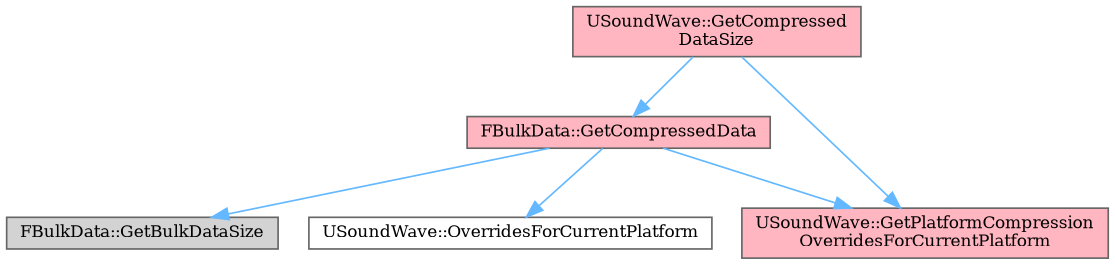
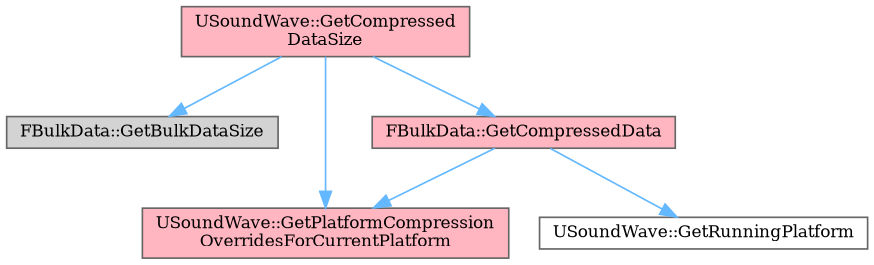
edge "FBulkData::GetCompressedData" -> "FBulkData::GetBulkDataSize": now "USoundWave::GetCompressed DataSize" -> "FBulkData::GetBulkDataSize"
node "USoundWave::OverridesForCurrentPlatform": label "USoundWave::OverridesForCurrentPlatform" -> "USoundWave::GetRunningPlatform"
